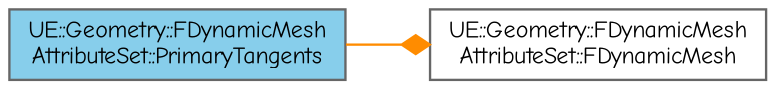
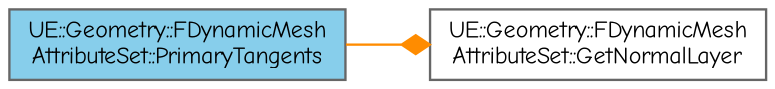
node "UE::Geometry::FDynamicMesh AttributeSet::FDynamicMesh": label "UE::Geometry::FDynamicMesh AttributeSet::FDynamicMesh" -> "UE::Geometry::FDynamicMesh AttributeSet::GetNormalLayer"
